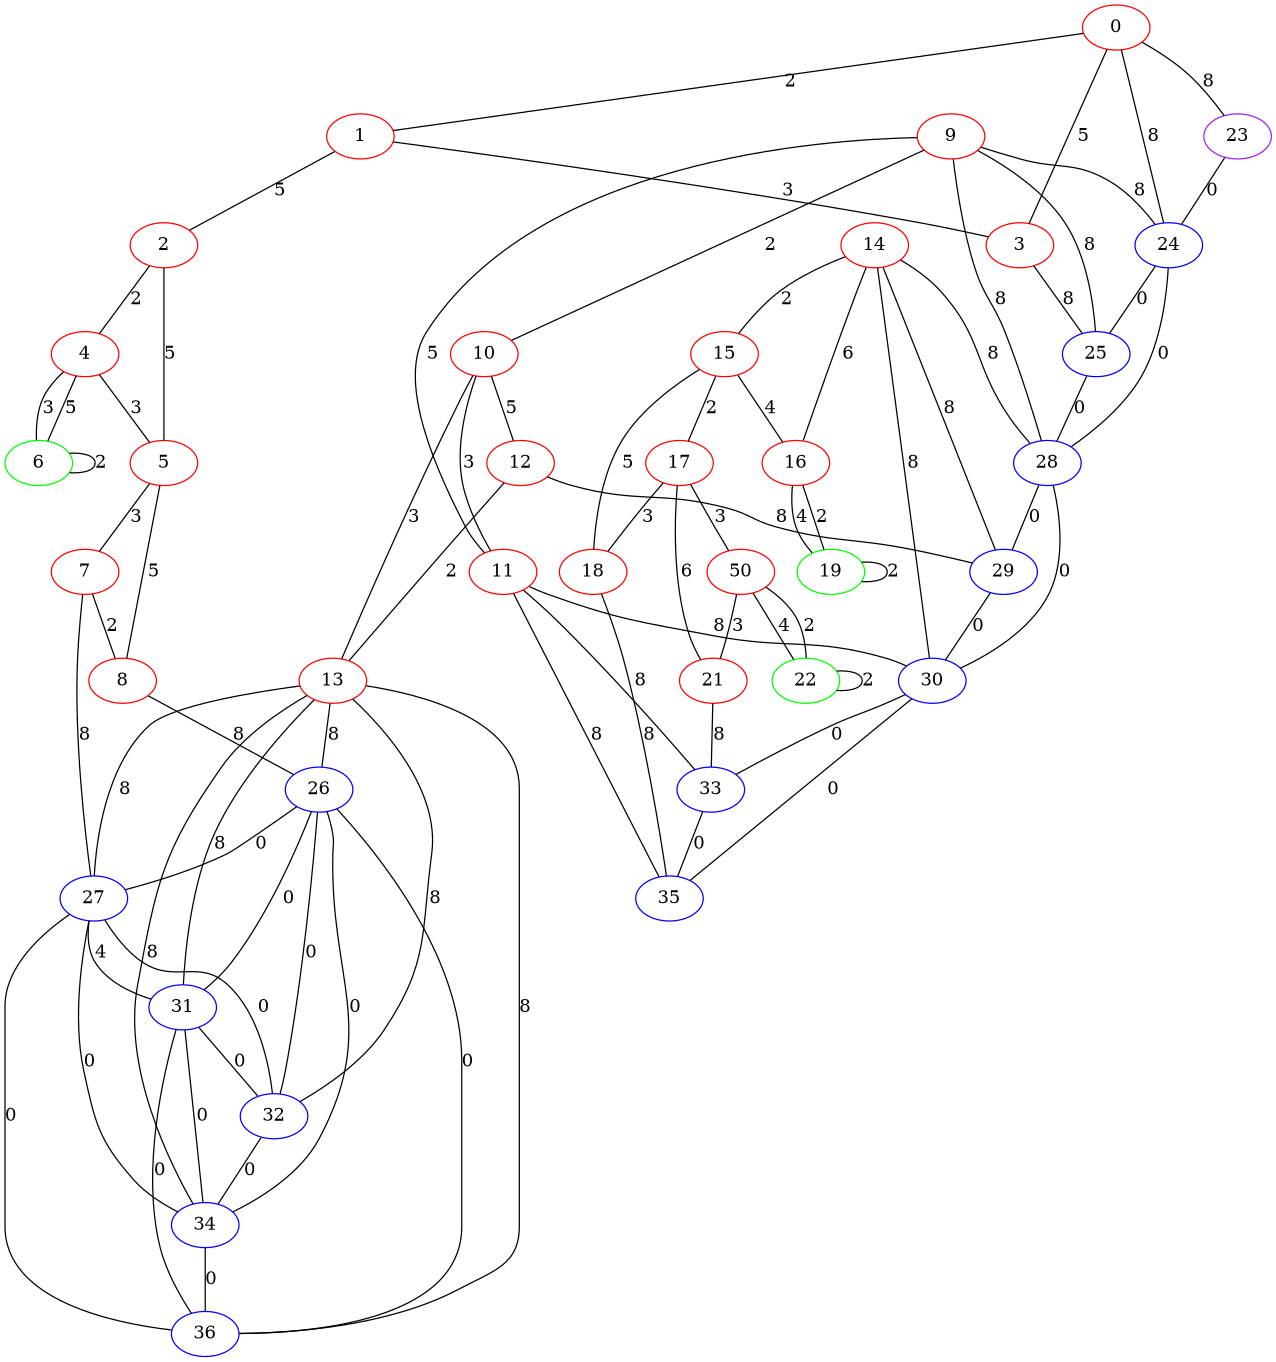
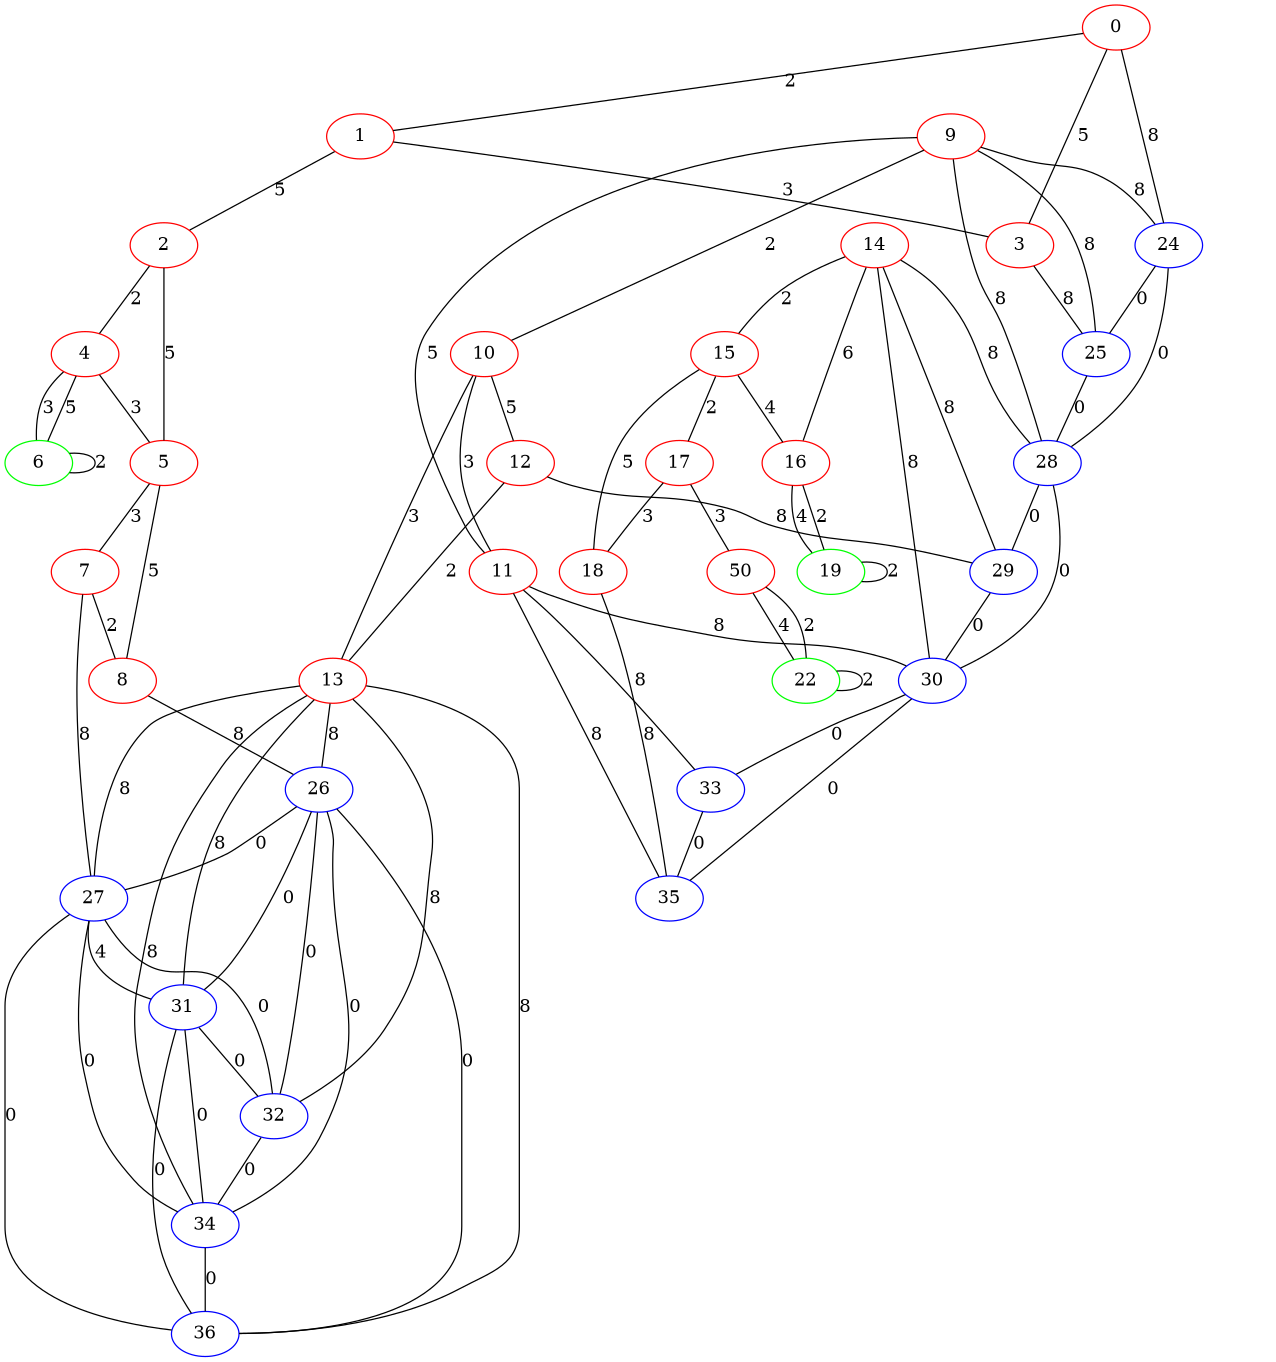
node "23": removed
node "21": removed
